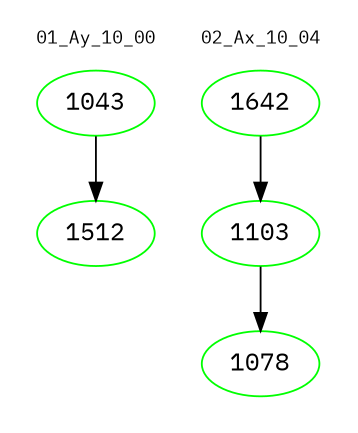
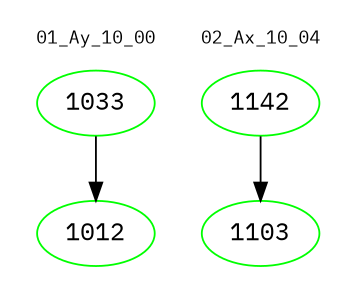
node "1043": label "1043" -> "1033"
node "1642": label "1642" -> "1142"
node "1512": label "1512" -> "1012"
node "1078": removed
